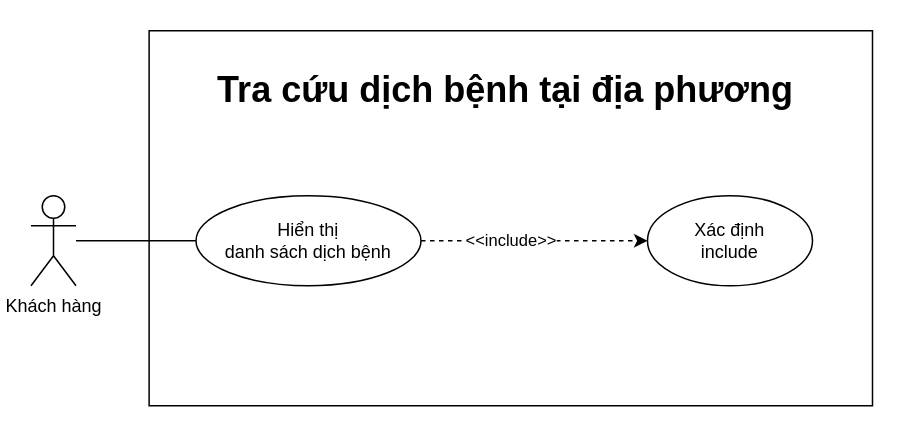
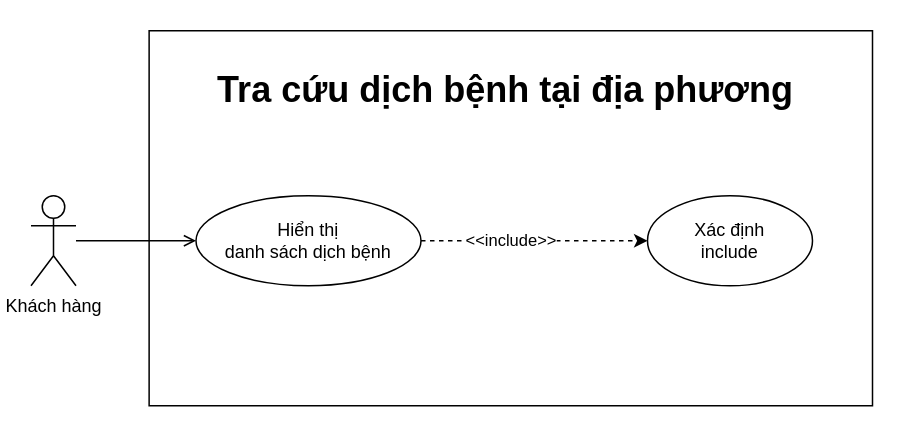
edge "Khách hàng" -- "Hiển thị danh sách dịch bệnh": arrowhead none -> open
